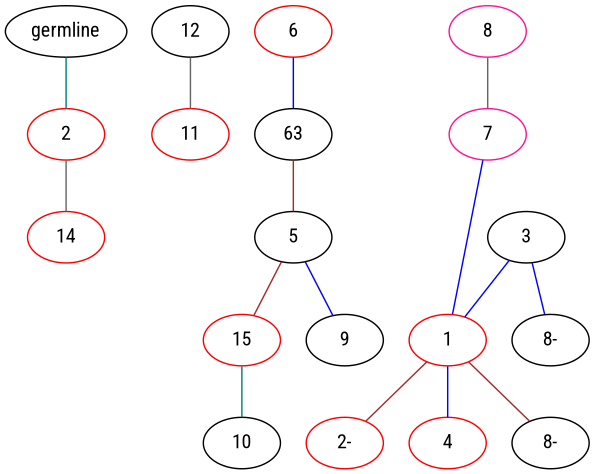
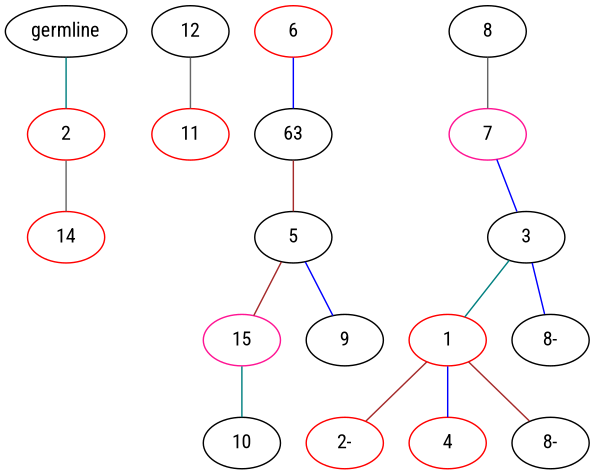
node "8": color deeppink -> black
edge "7" -- "1": now "7" -- "3"
edge "3" -- "1": color blue -> teal
node "15": color red -> deeppink
